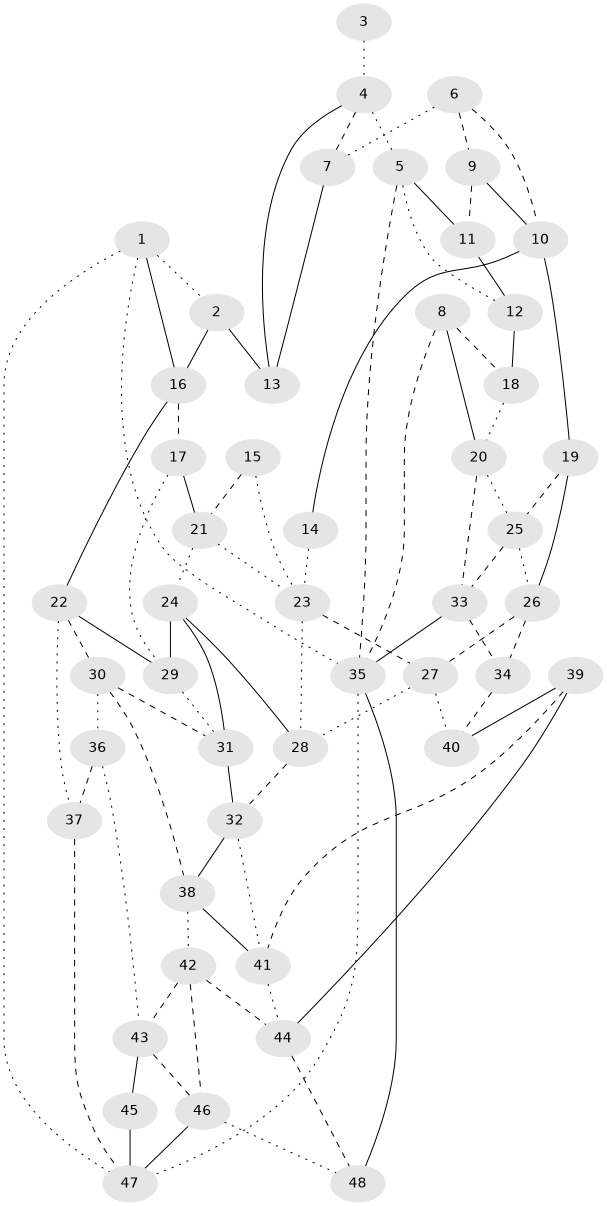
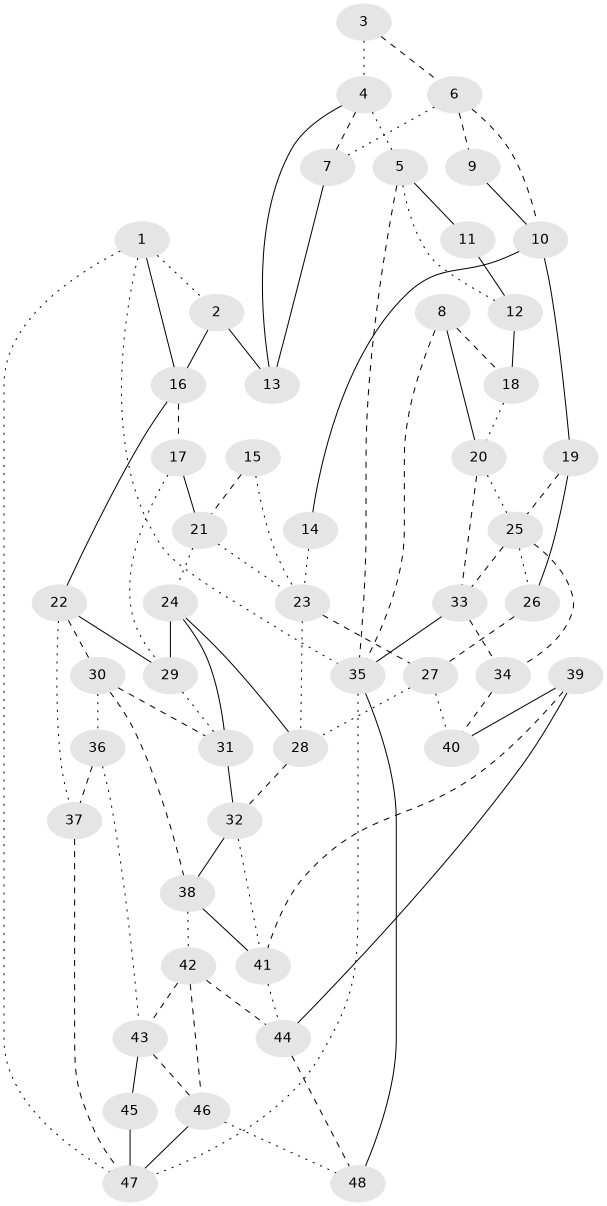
edge "3" -- "6": added
edge "9" -- "11": removed
edge "26" -- "34": now "25" -- "34"
